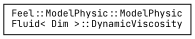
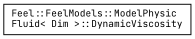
node "Feel::ModelPhysic::ModelPhysic Fluid< Dim >::DynamicViscosity": label "Feel::ModelPhysic::ModelPhysic Fluid< Dim >::DynamicViscosity" -> "Feel::FeelModels::ModelPhysic Fluid< Dim >::DynamicViscosity"
